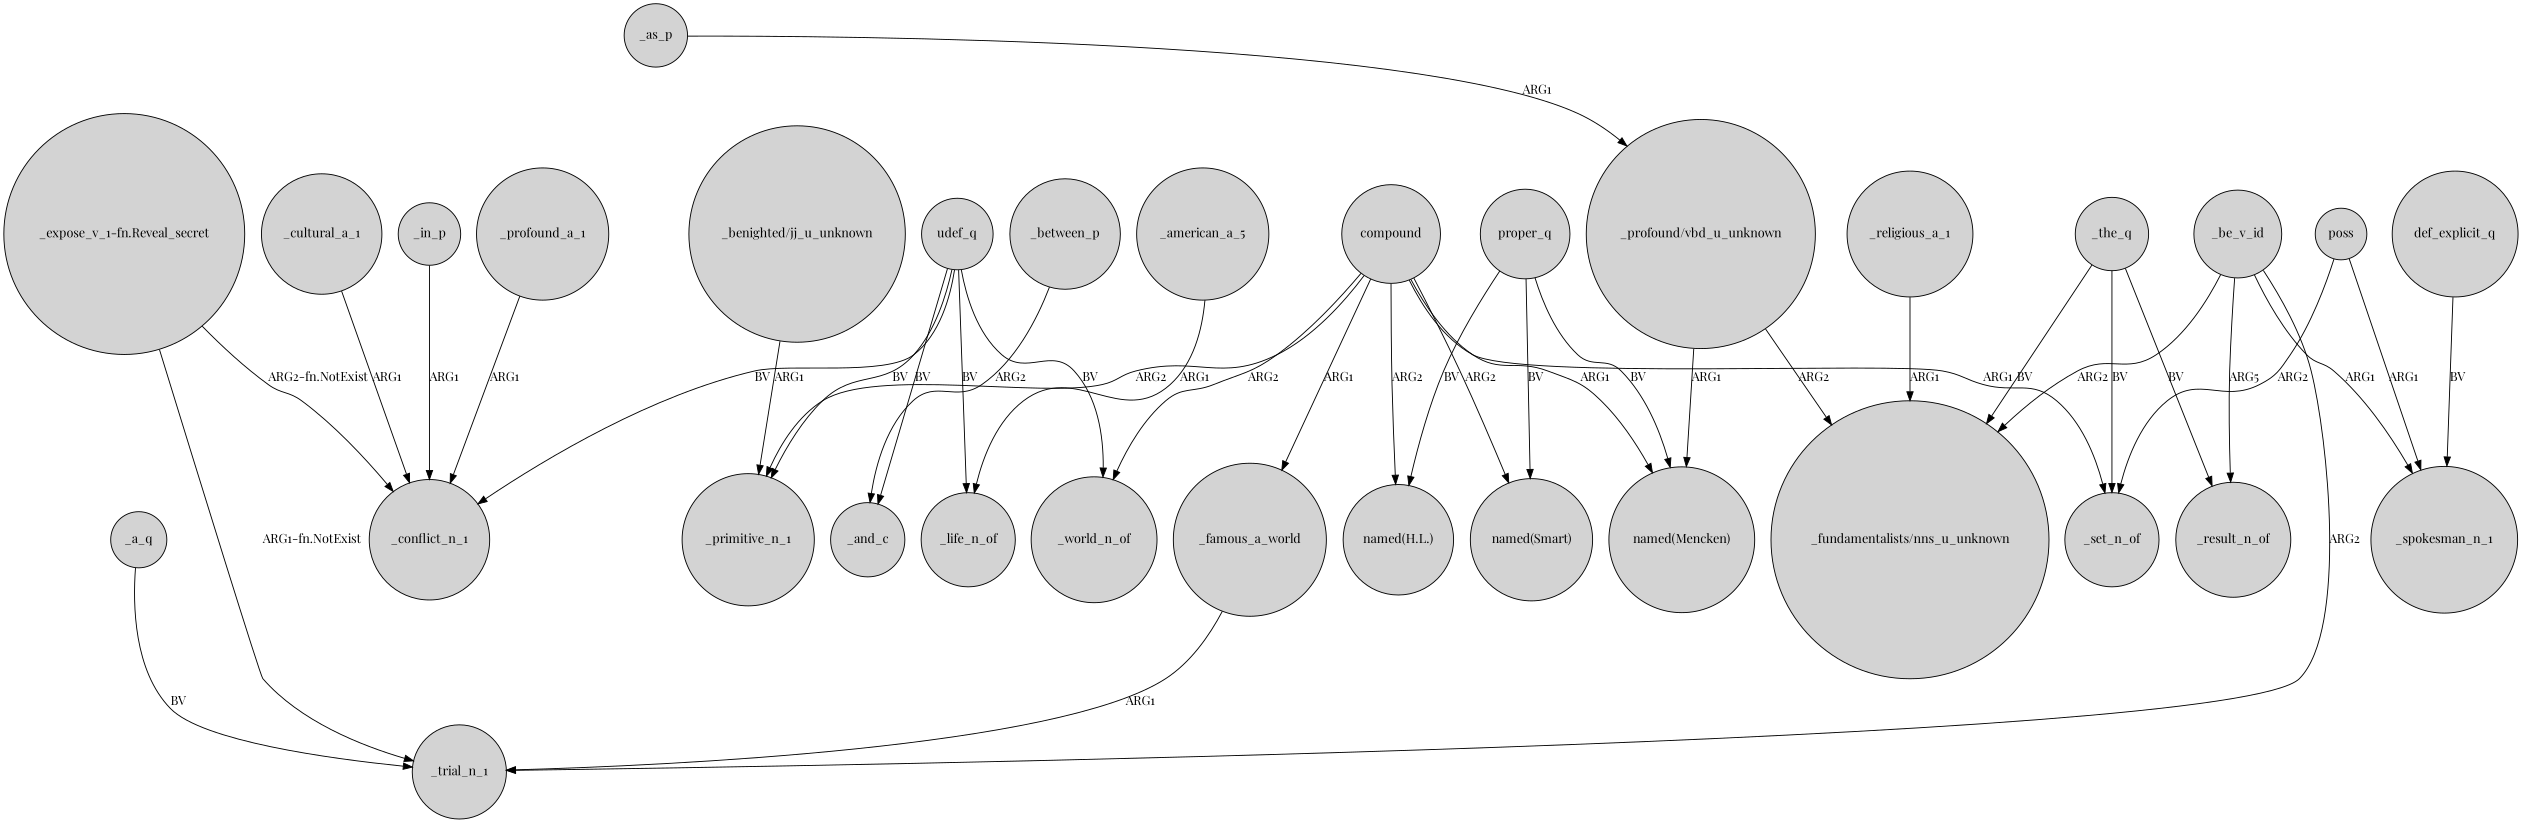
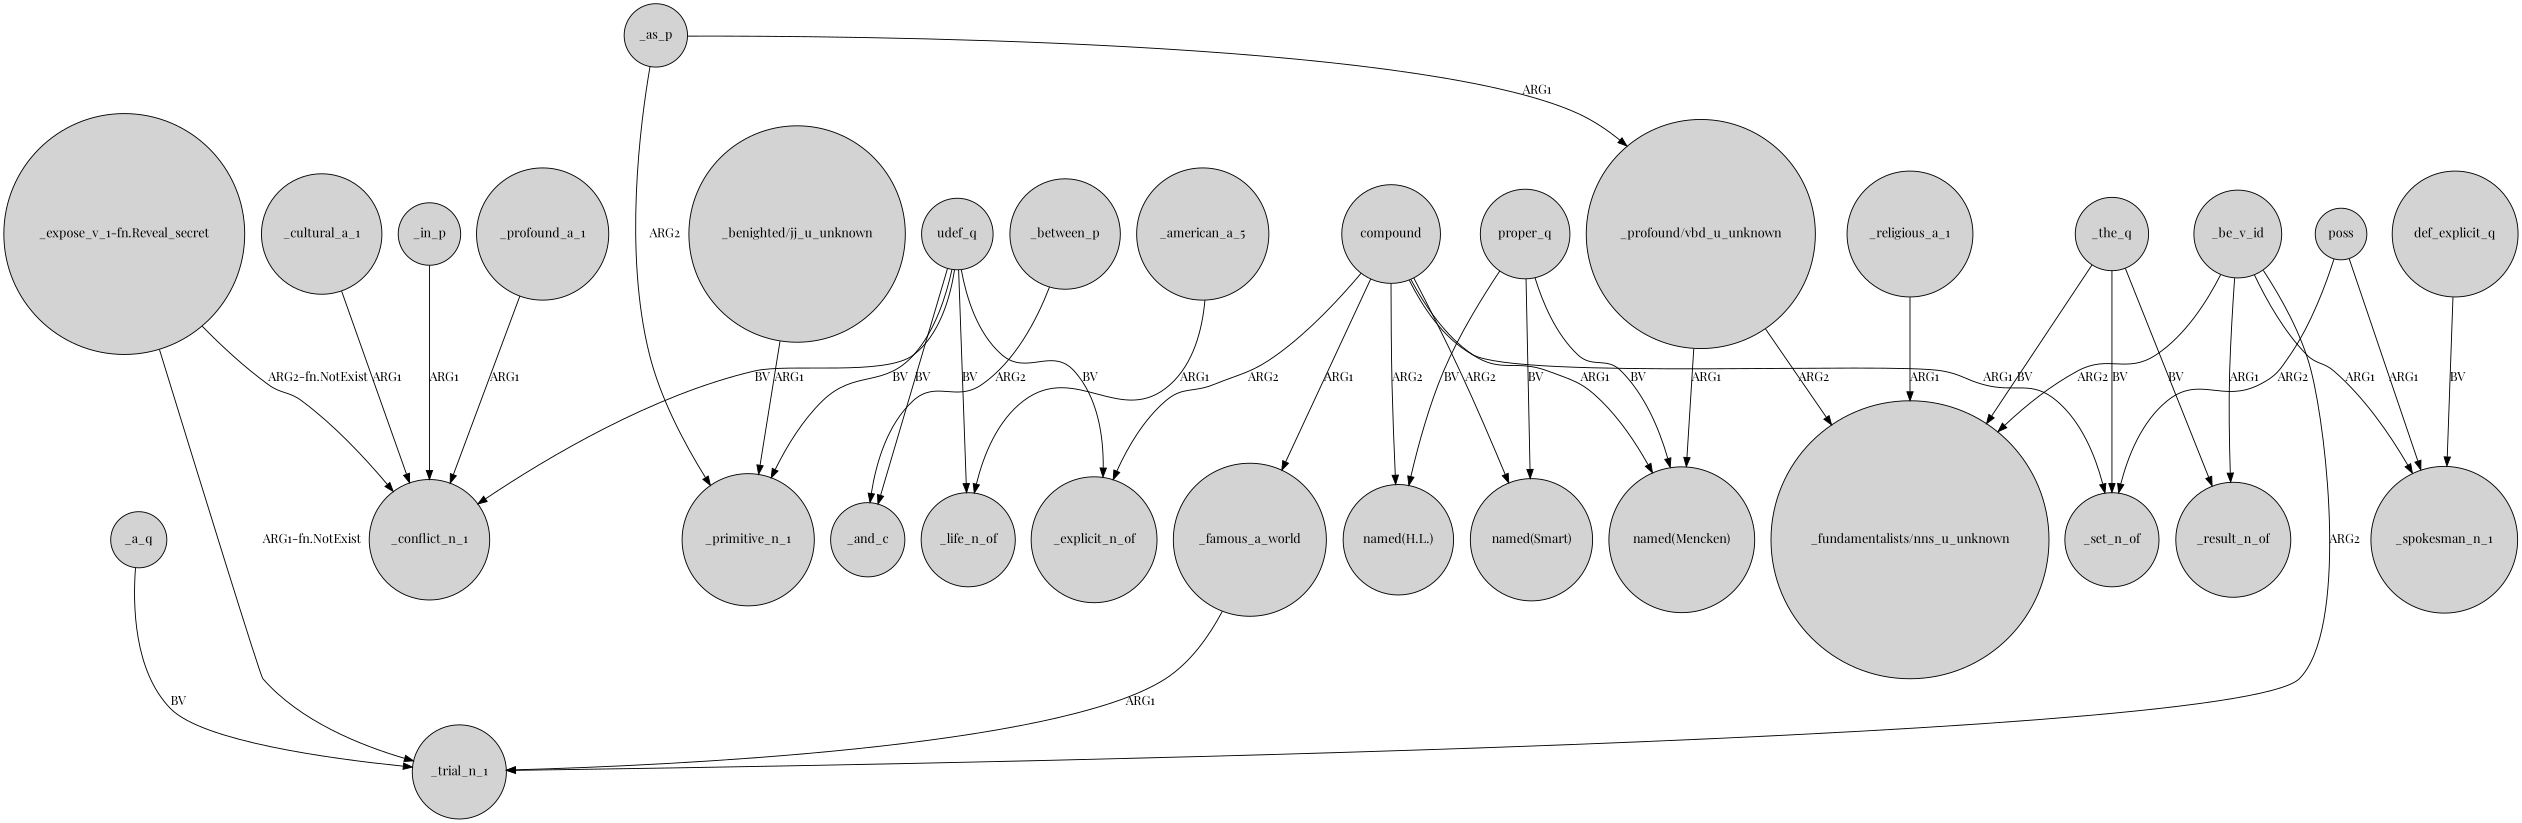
edge "_be_v_id" -> "_result_n_of": label "ARG5" -> "ARG1"
edge "compound" -> "_primitive_n_1": now "_as_p" -> "_primitive_n_1"
node "_world_n_of": label "_world_n_of" -> "_explicit_n_of"
